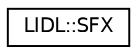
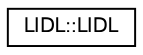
node "LIDL::SFX": label "LIDL::SFX" -> "LIDL::LIDL"
